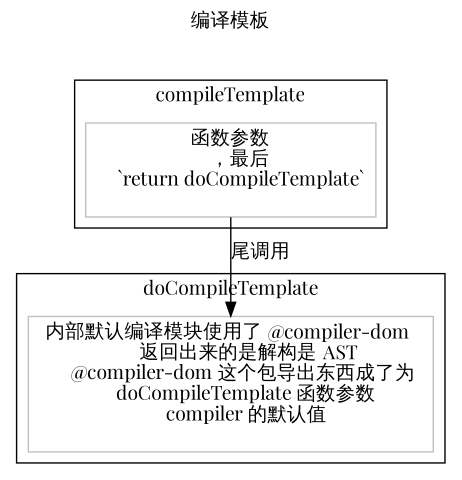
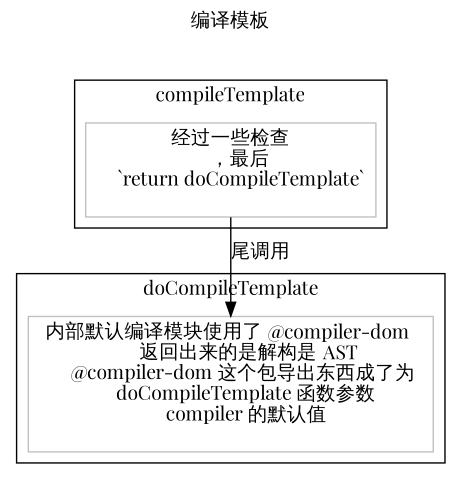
node "函数参数 ，最后 `return doCompileTemplate`": label "函数参数 ，最后 `return doCompileTemplate`" -> "经过一些检查 ，最后 `return doCompileTemplate`"
